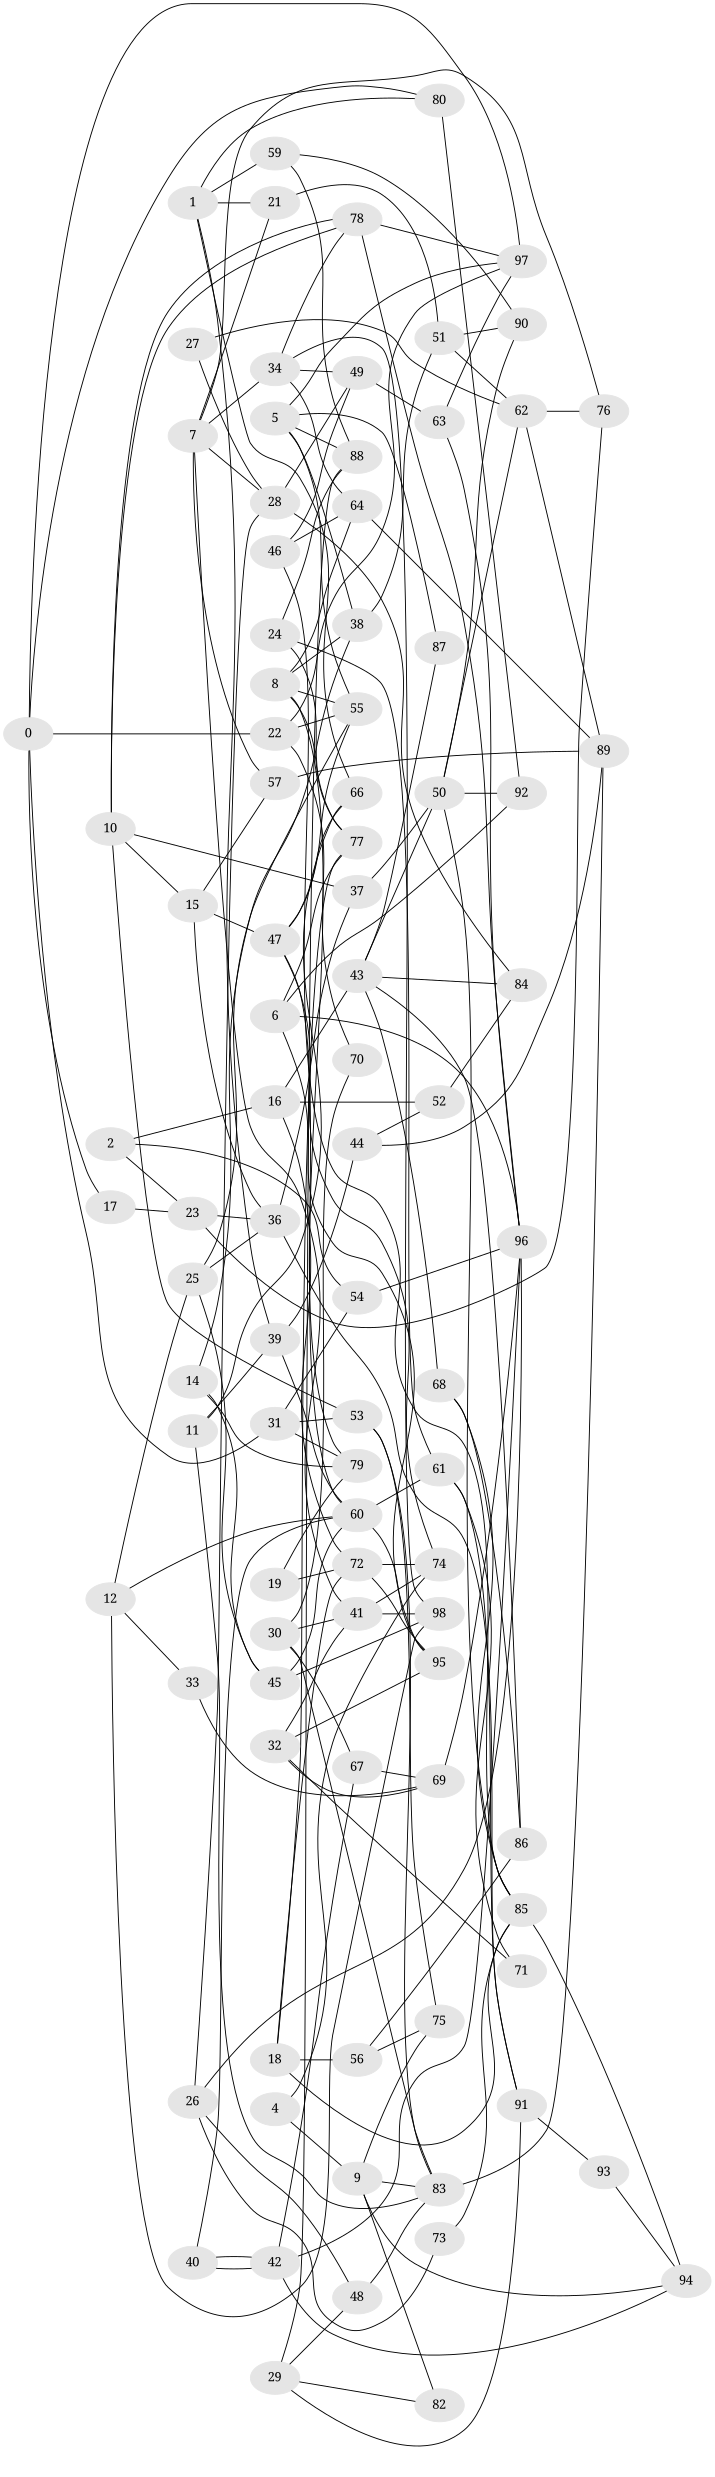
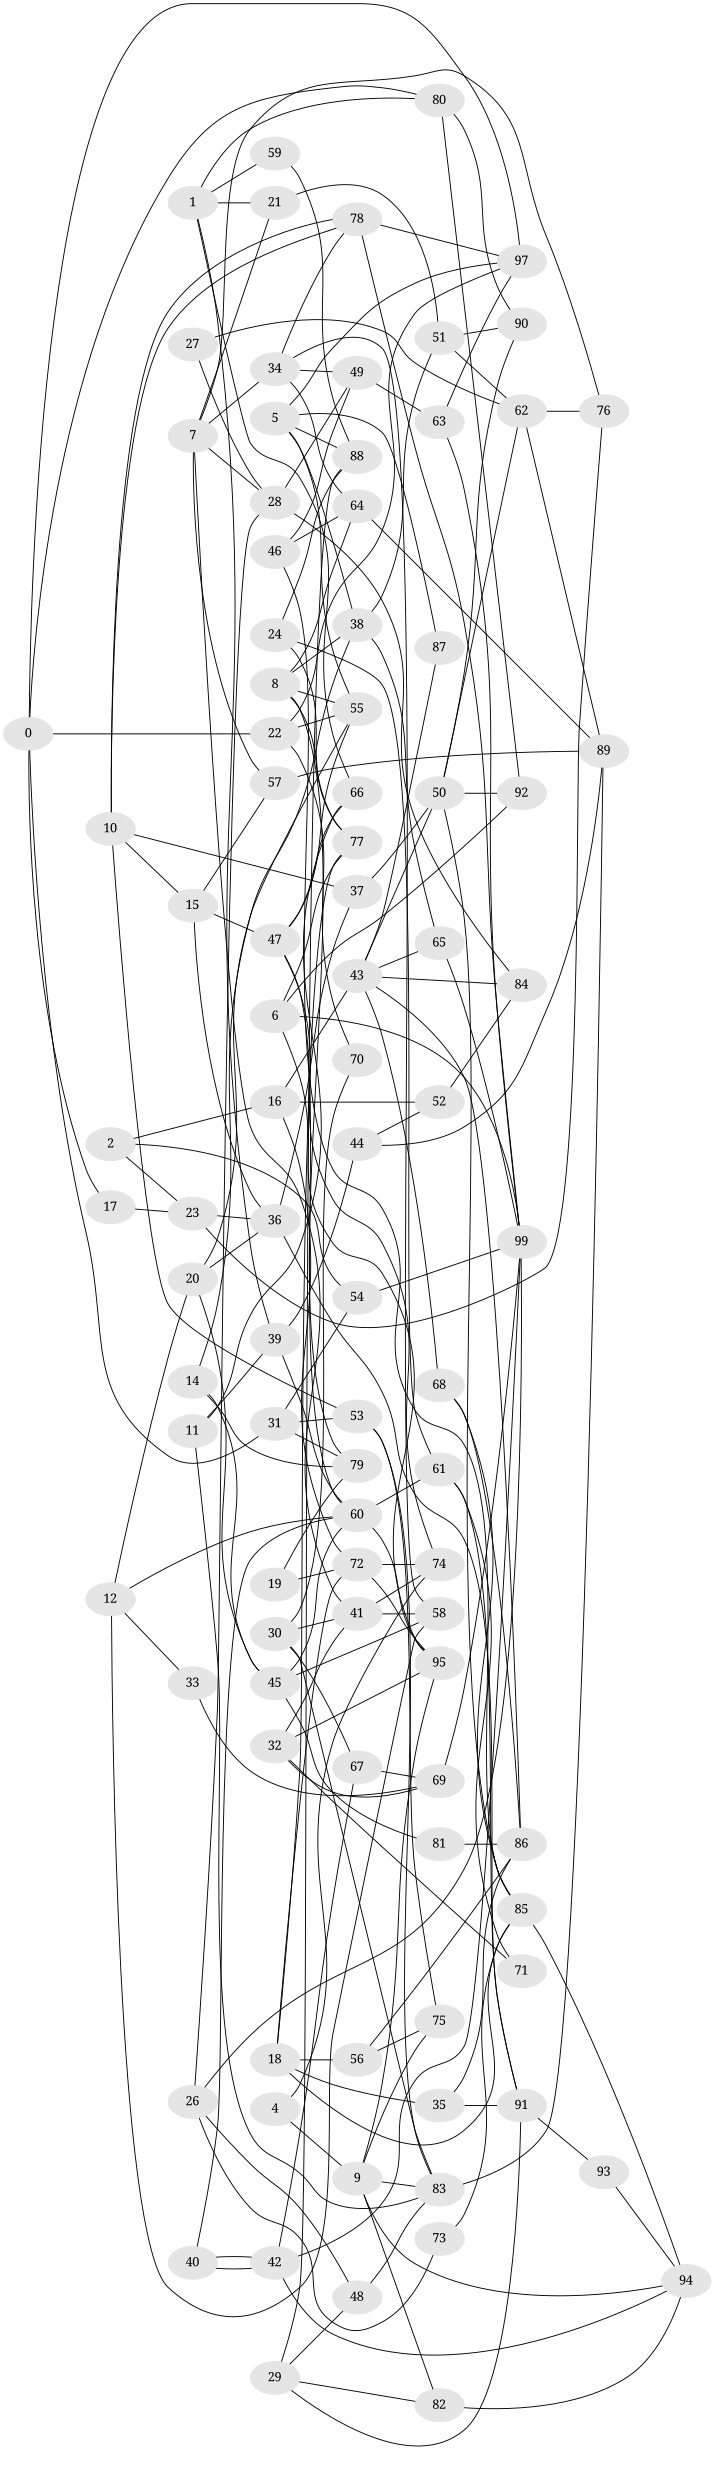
edge "59" -- "90": now "80" -- "90"
node "65": added
node "96": label "96" -> "99"
node "25": label "25" -> "20"
node "98": label "98" -> "58"
node "81": added
edge "95" -- "9": added
node "35": added
edge "94" -- "82": added
